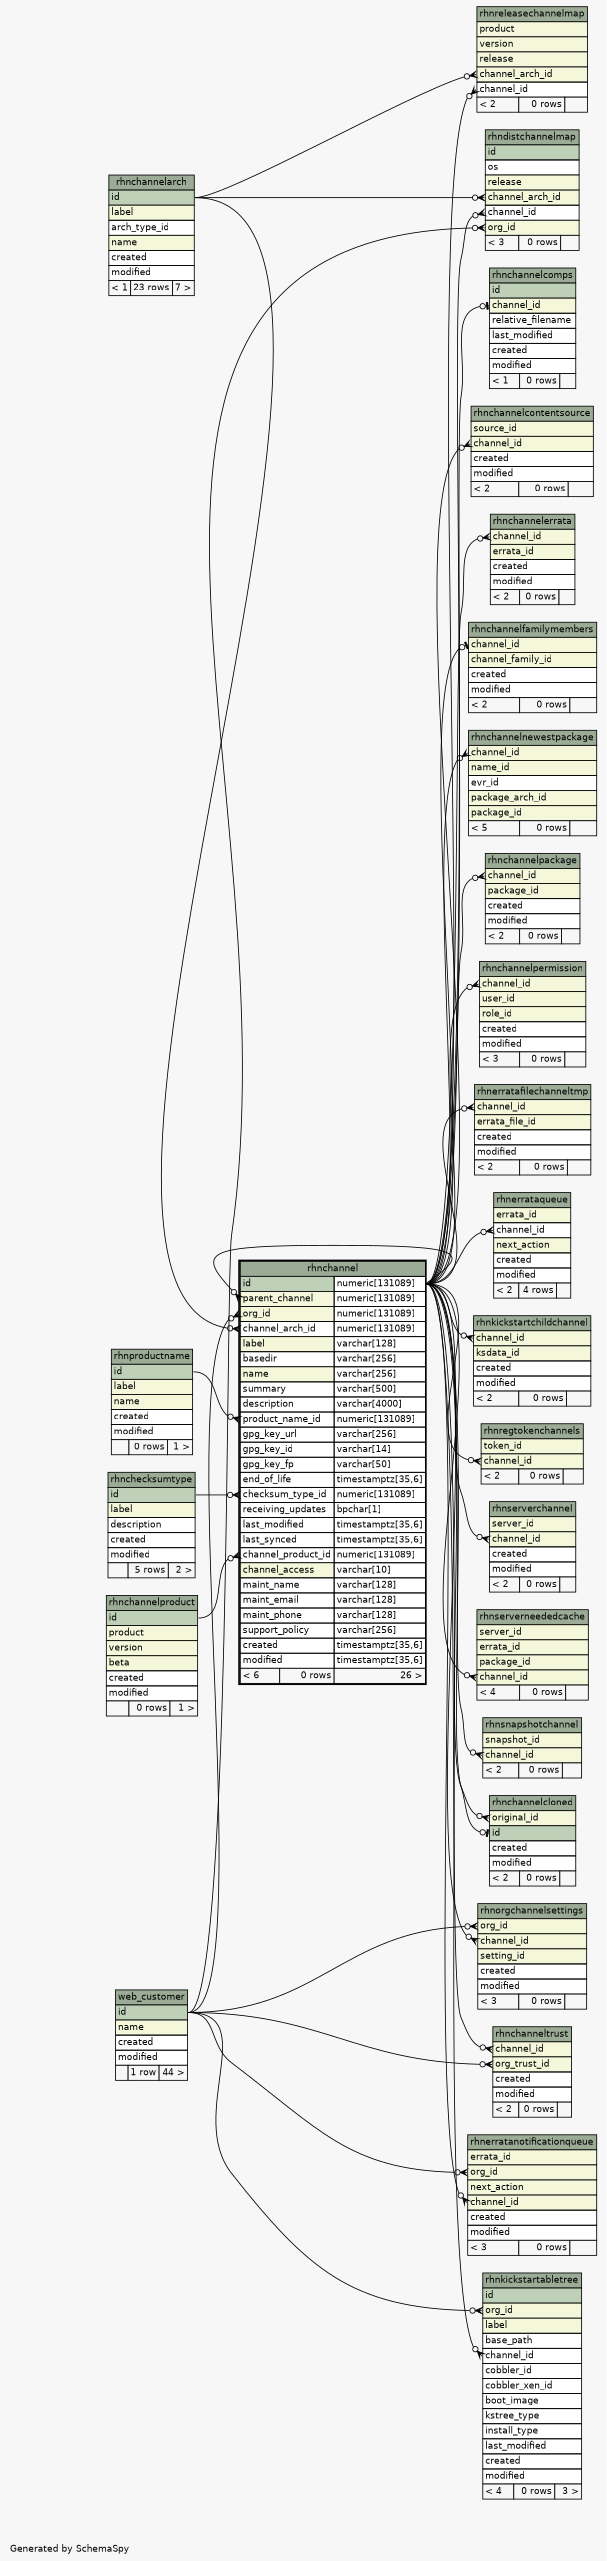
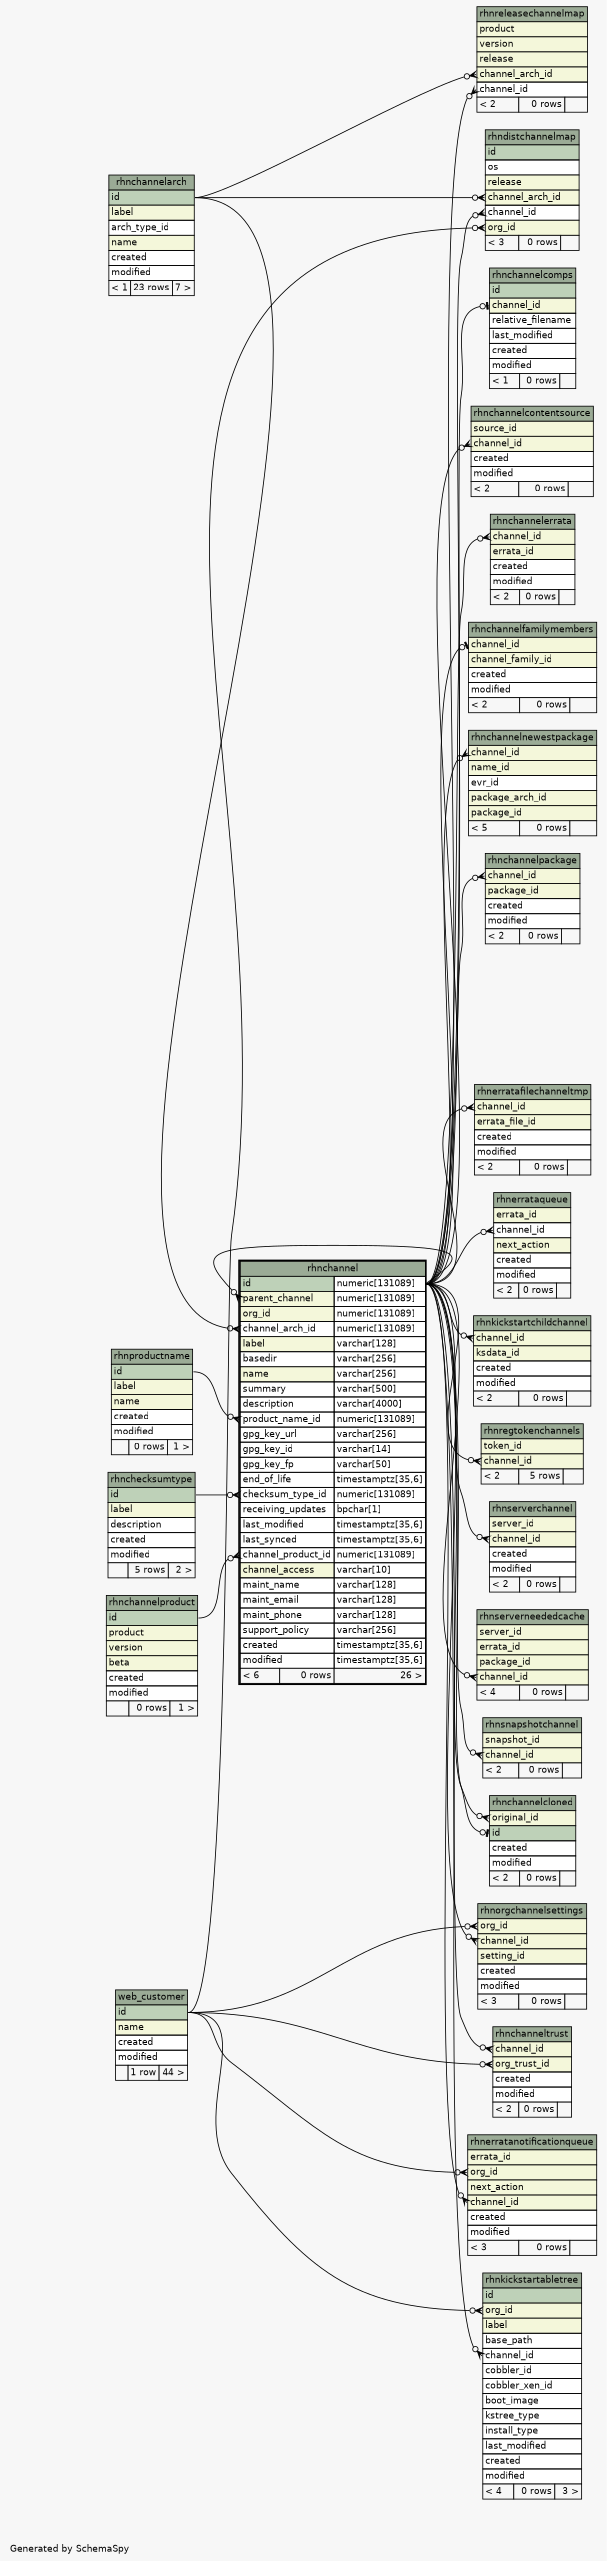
node "rhnchannelpermission": removed
node "rhnerrataqueue": text "4 rows" -> "0 rows"
node "rhnregtokenchannels": text "0 rows" -> "5 rows"
edge "web_customer" -> "rhnchannel": removed
